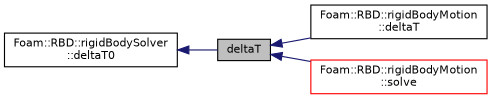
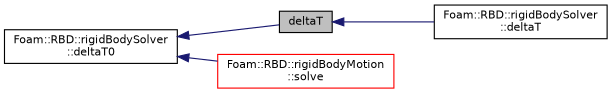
node "Foam::RBD::rigidBodyMotion ::deltaT": label "Foam::RBD::rigidBodyMotion ::deltaT" -> "Foam::RBD::rigidBodySolver ::deltaT"
edge "Foam::RBD::rigidBodyMotion ::solve" -> "deltaT": now "Foam::RBD::rigidBodyMotion ::solve" -> "Foam::RBD::rigidBodySolver ::deltaT0"
